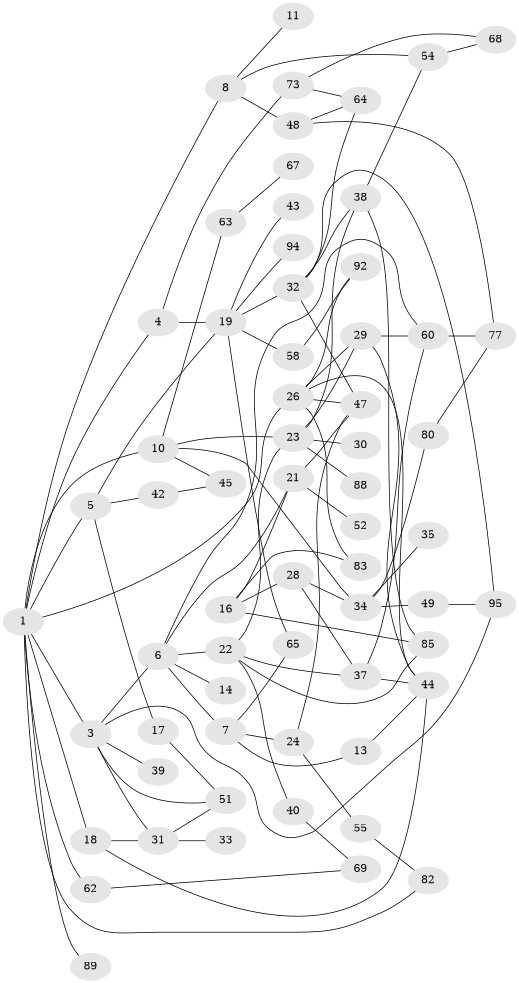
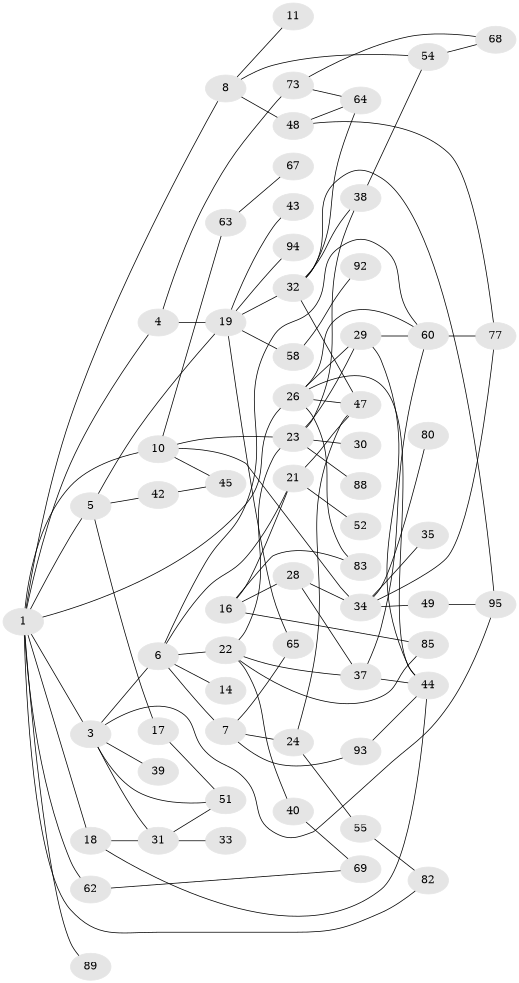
edge "92" -- "26": now "60" -- "26"
edge "77" -- "80": now "77" -- "34"
edge "38" -- "85": removed
node "13": label "13" -> "93"
